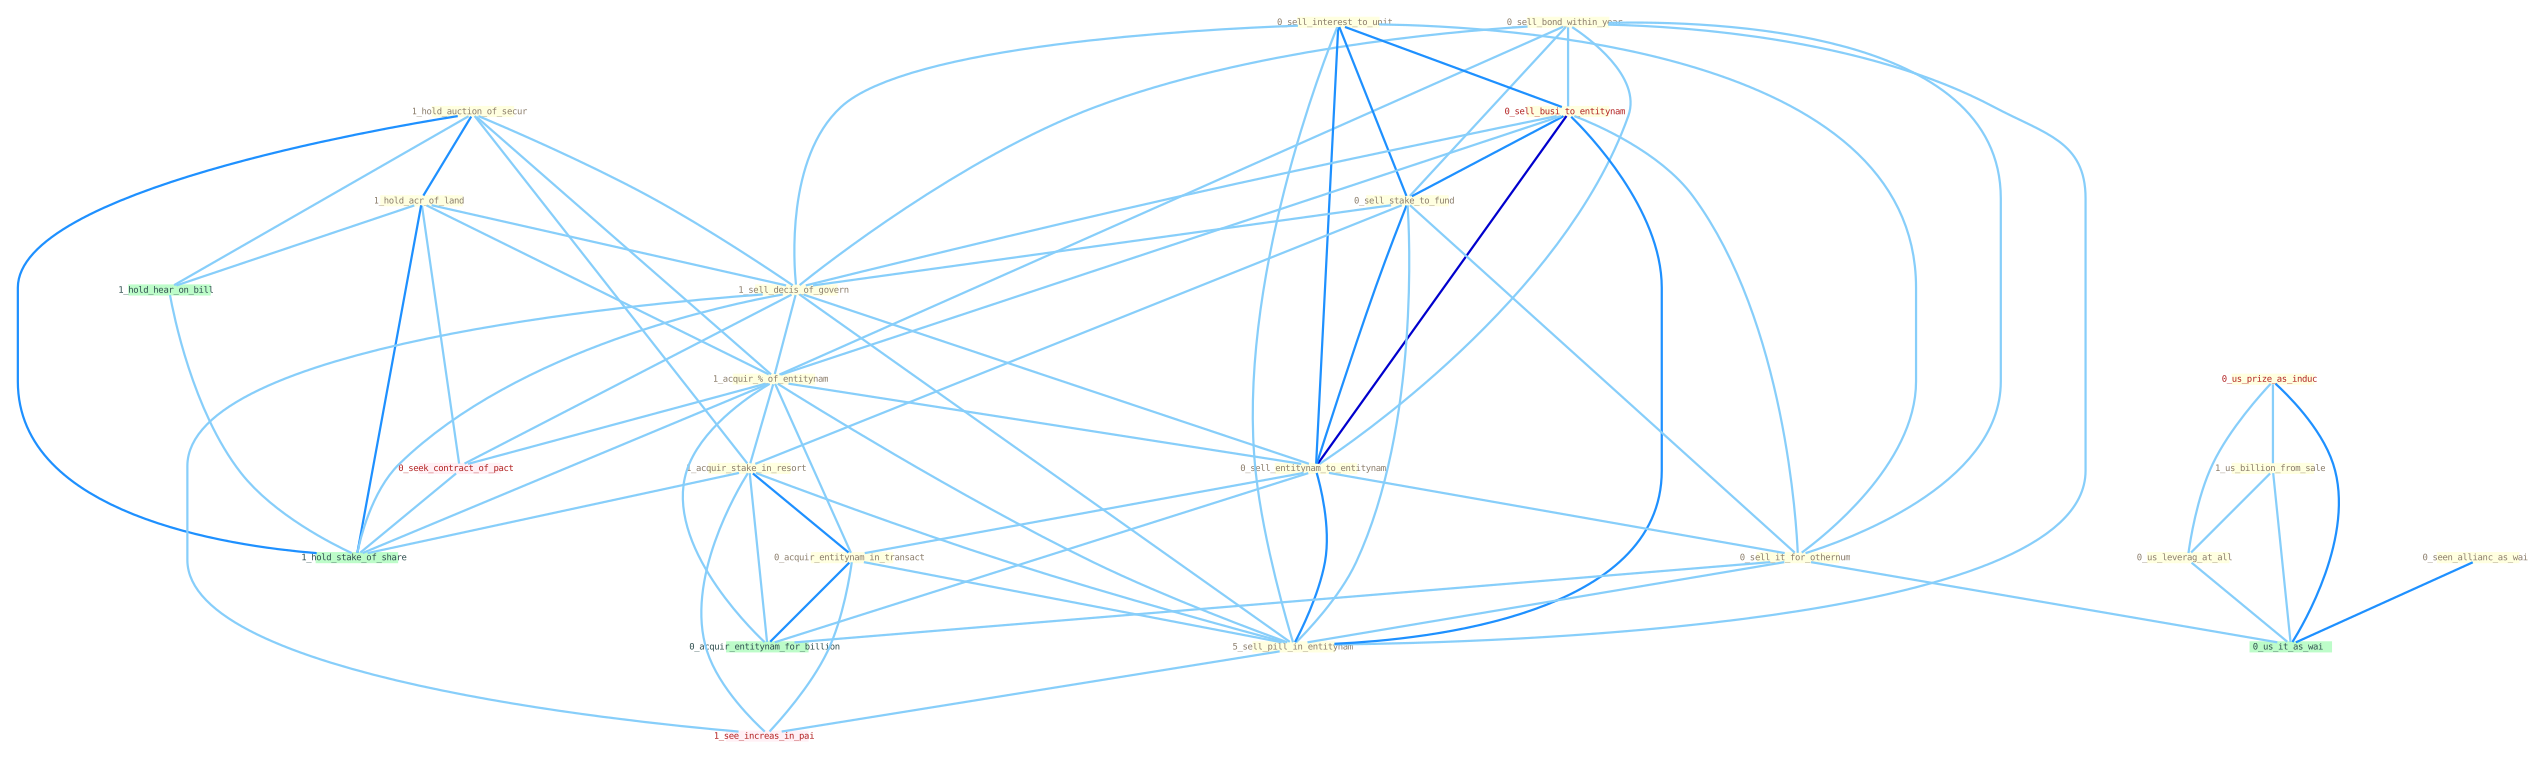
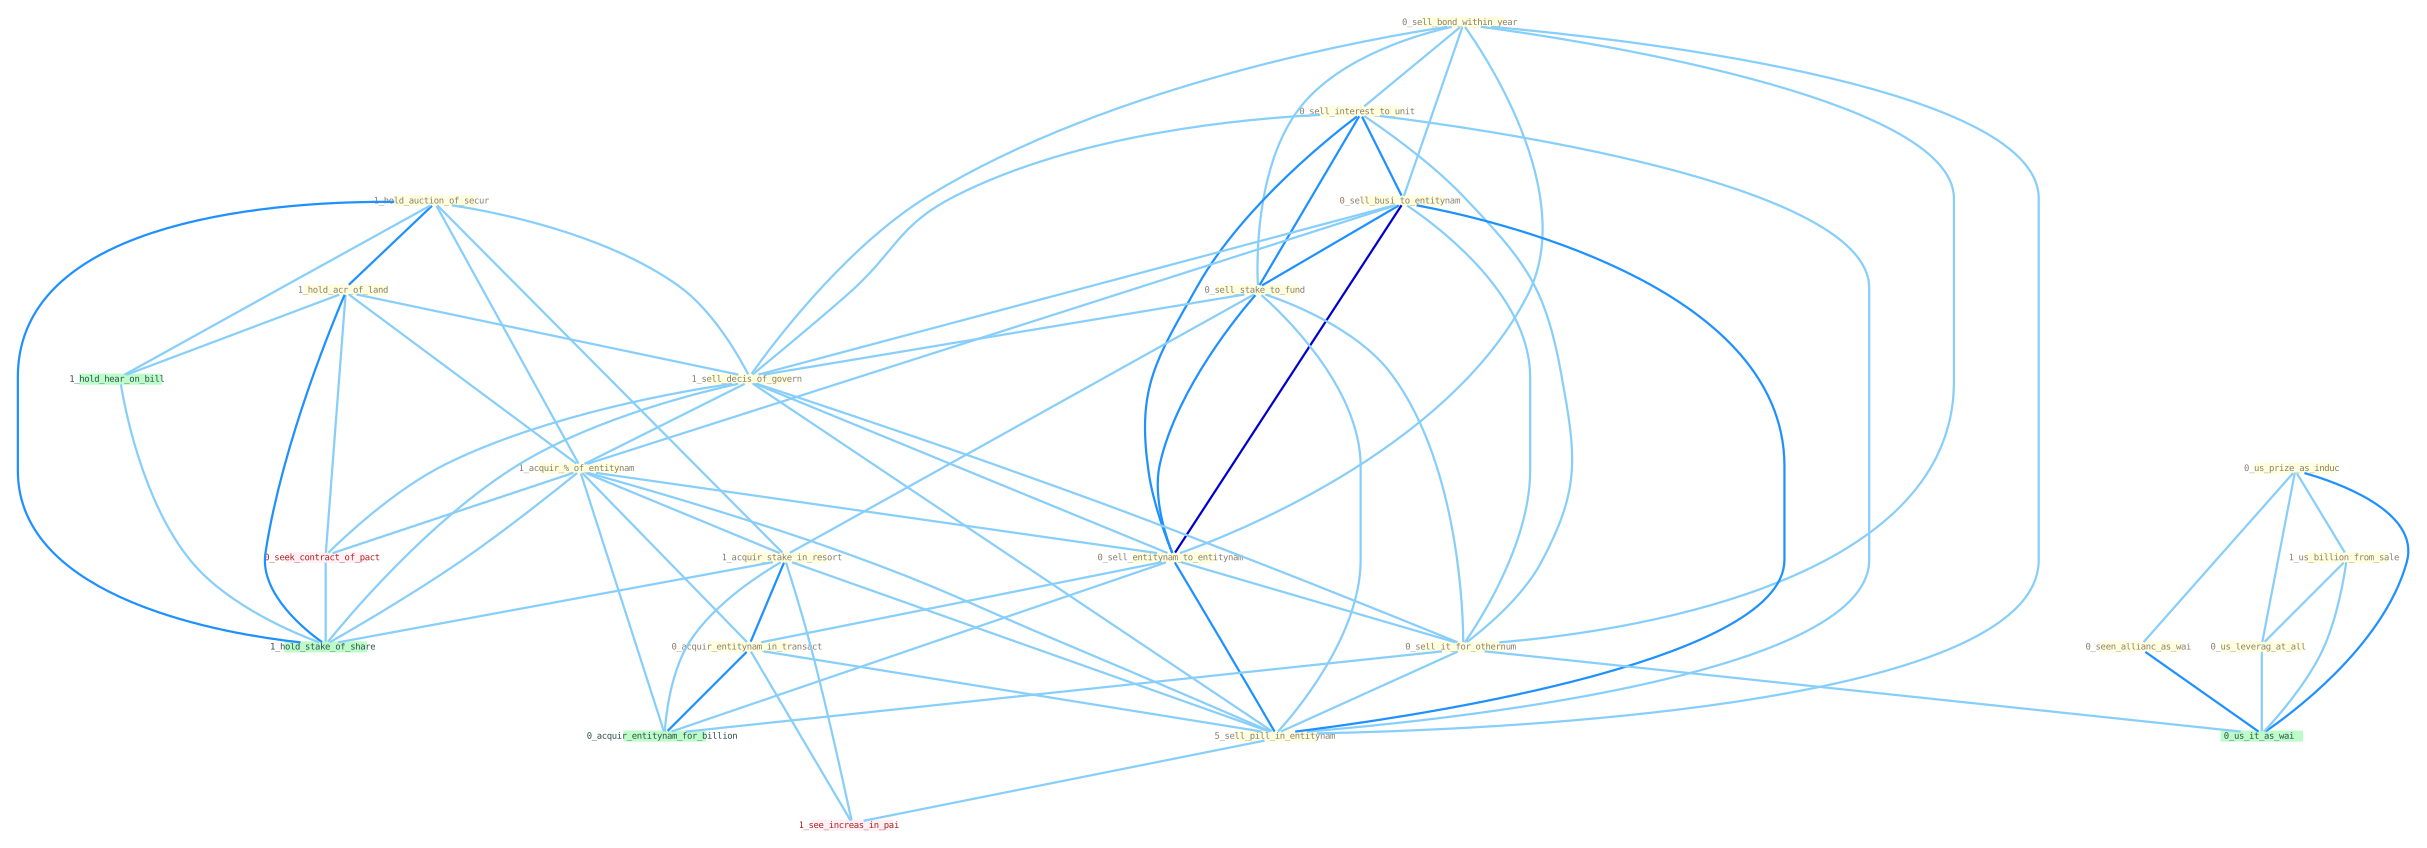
node "0_sell_busi_to_entitynam": fontcolor #b22222 -> #8b7d6b
edge "0_sell_bond_within_year" -- "1_acquir_%_of_entitynam": now "0_sell_bond_within_year" -- "0_sell_interest_to_unit"
node "0_us_prize_as_induc": fontcolor #b22222 -> #8b7d6b
edge "1_sell_decis_of_govern" -- "1_see_increas_in_pai": now "1_sell_decis_of_govern" -- "0_sell_it_for_othernum"
edge "0_us_prize_as_induc" -- "0_seen_allianc_as_wai": added
